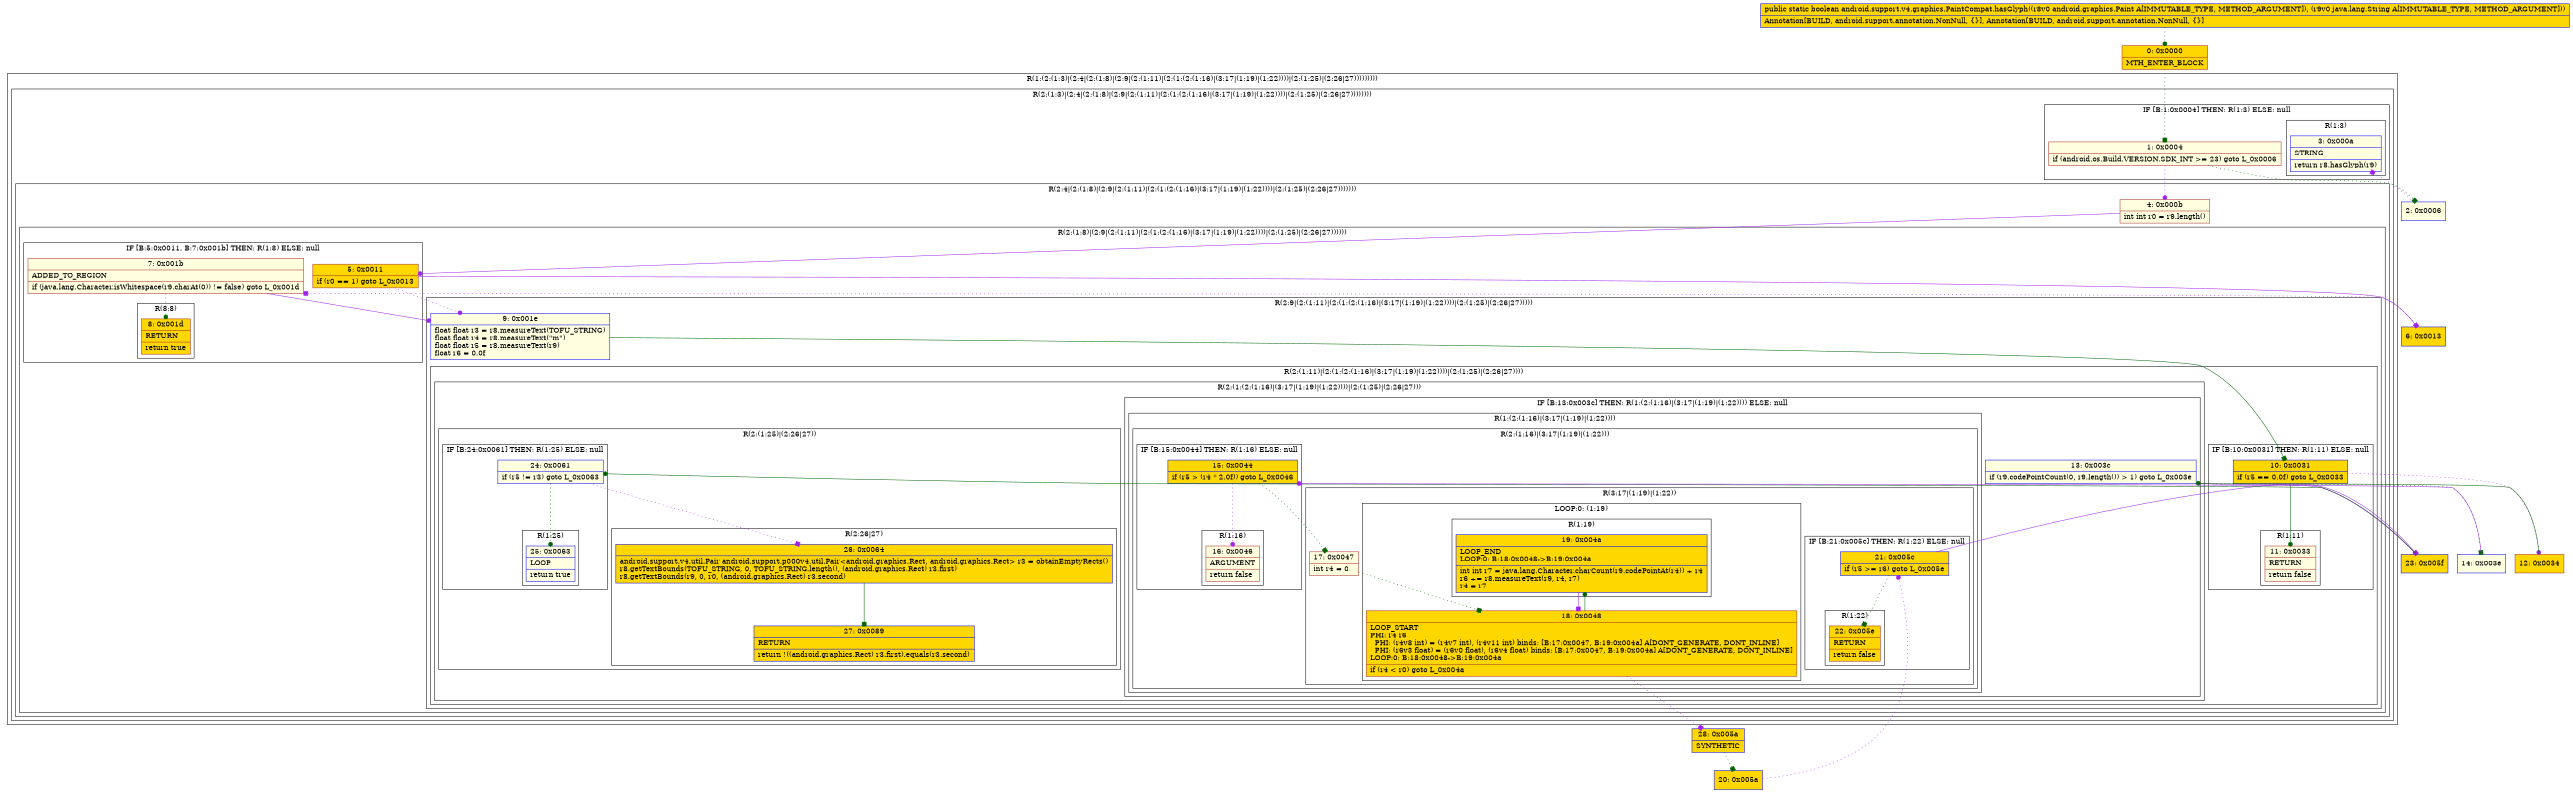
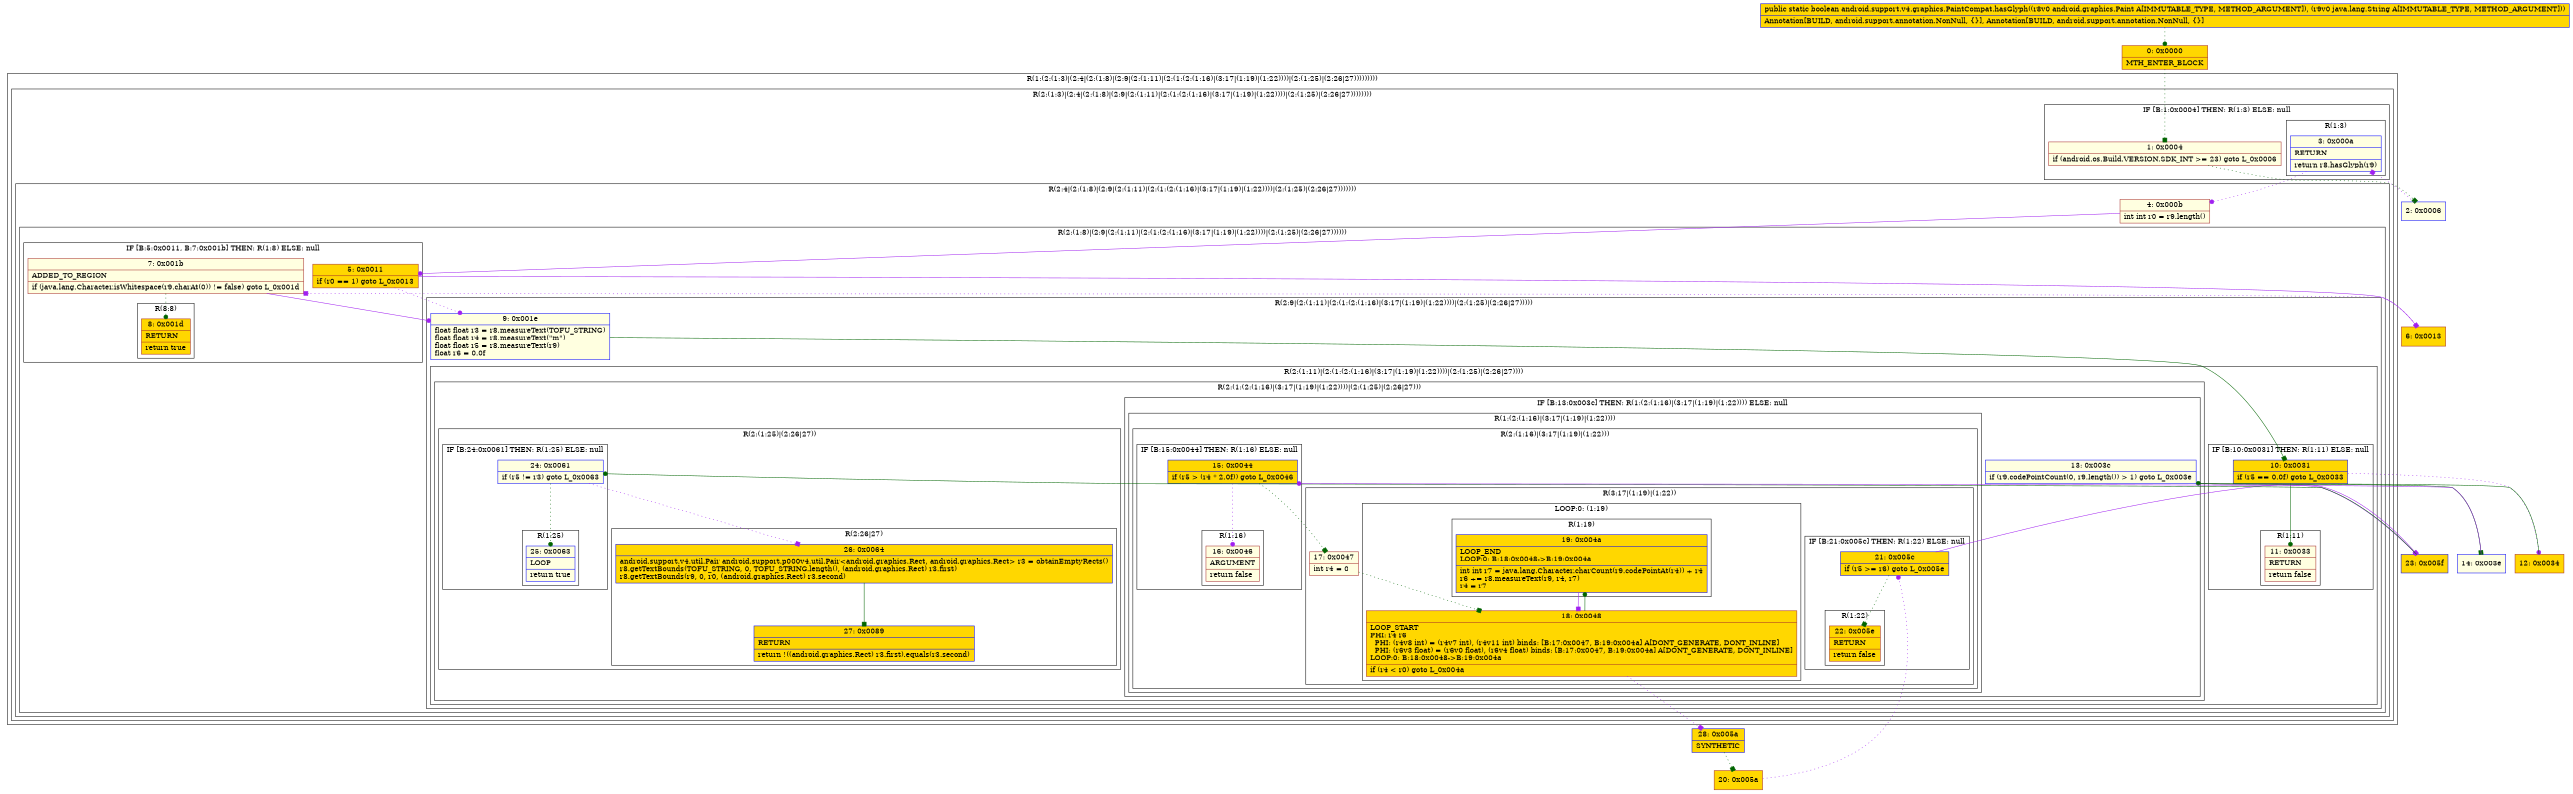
node "3: 0x000a": text "STRING" -> "RETURN"
edge "1: 0x0004" -> "4: 0x000b": now "3: 0x000a" -> "4: 0x000b"
node "6: 0x0013": color blue -> brown
edge "13: 0x003c" -> "14: 0x003e": style dotted -> solid
node "20: 0x005a": color blue -> brown
